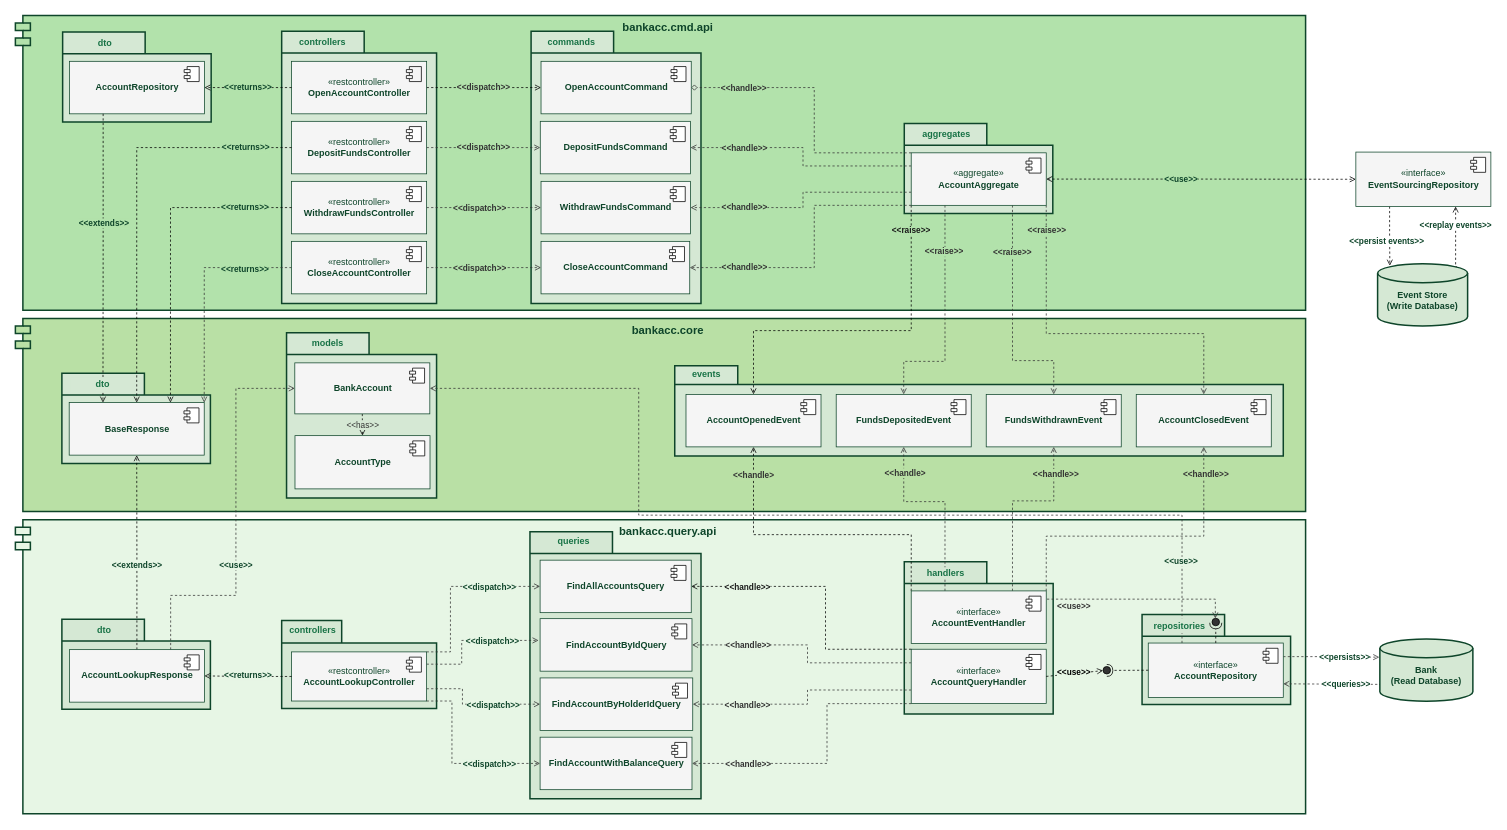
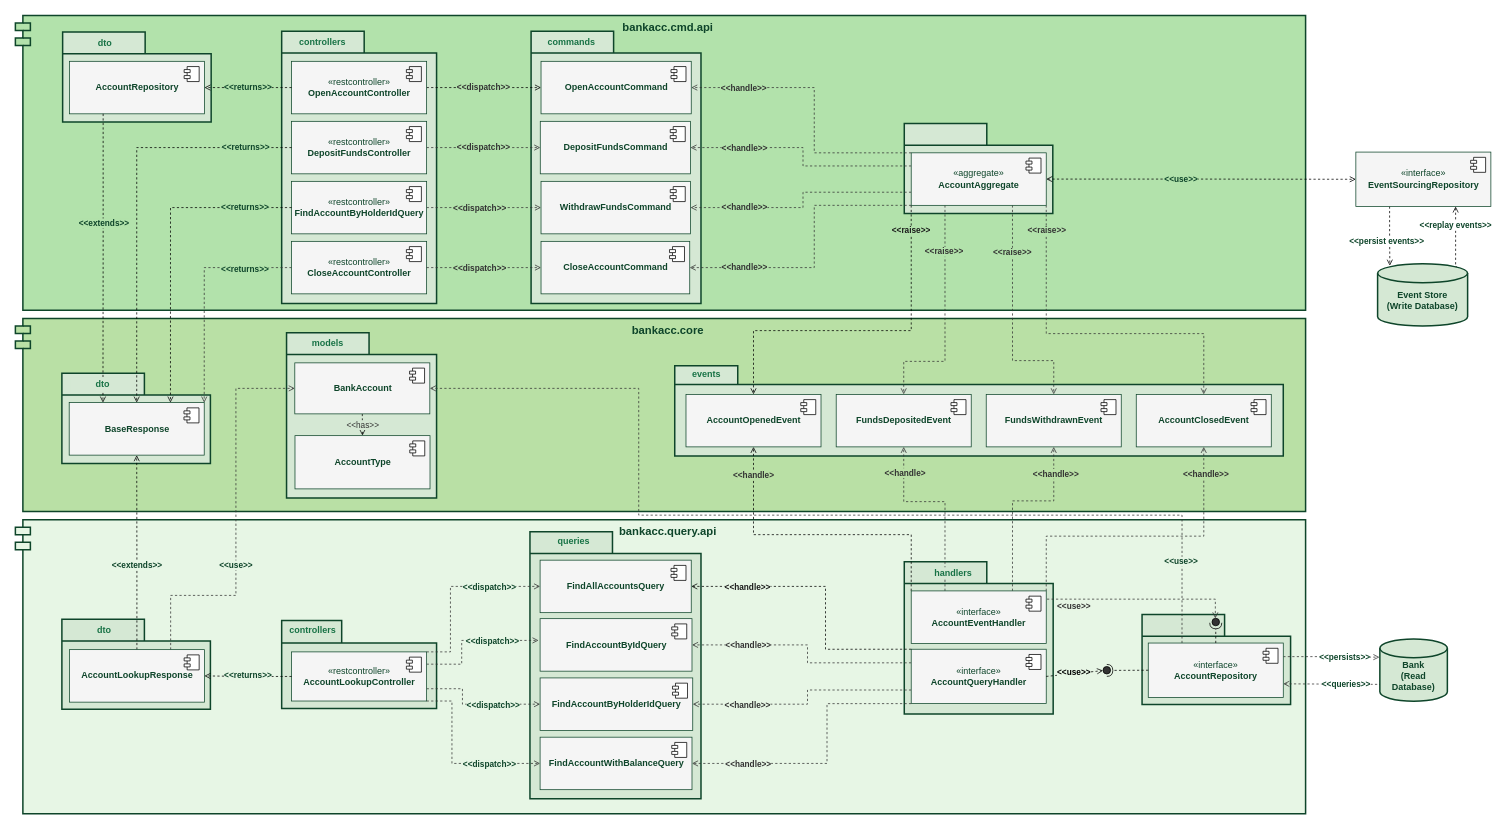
edge "«aggregate» AccountAggregate" -> "OpenAccountCommand": arrowhead diamond -> open
node "aggregates": removed
node "«restcontroller» WithdrawFundsController": label "«restcontroller» WithdrawFundsController" -> "«restcontroller» FindAccountByHolderIdQuery"
node "handlers": moved (945, 573) -> (953, 573)
node "repositories": removed
node "Bank (Read Database)": size 93x62 -> 68x62
